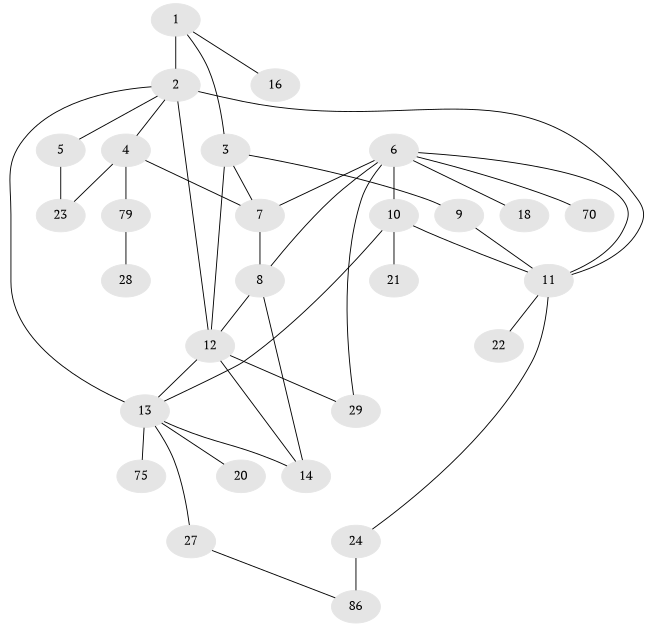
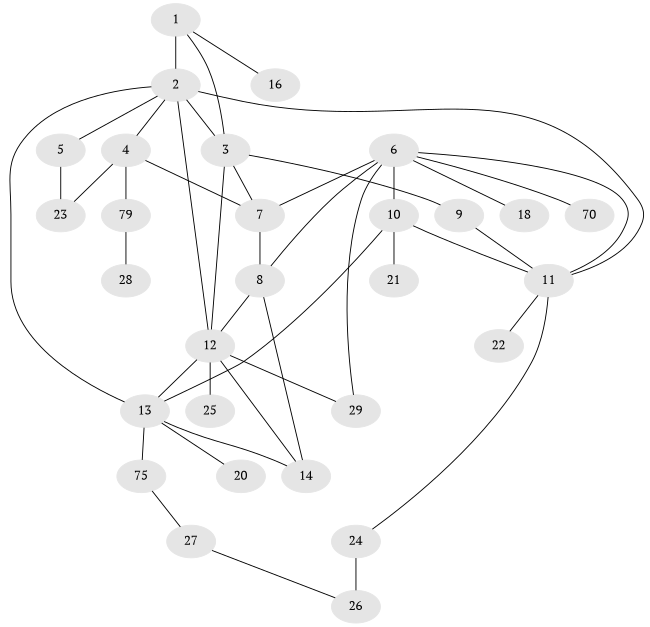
edge "2" -- "3": added
node "25": added
edge "13" -- "27": now "75" -- "27"
node "86": label "86" -> "26"
